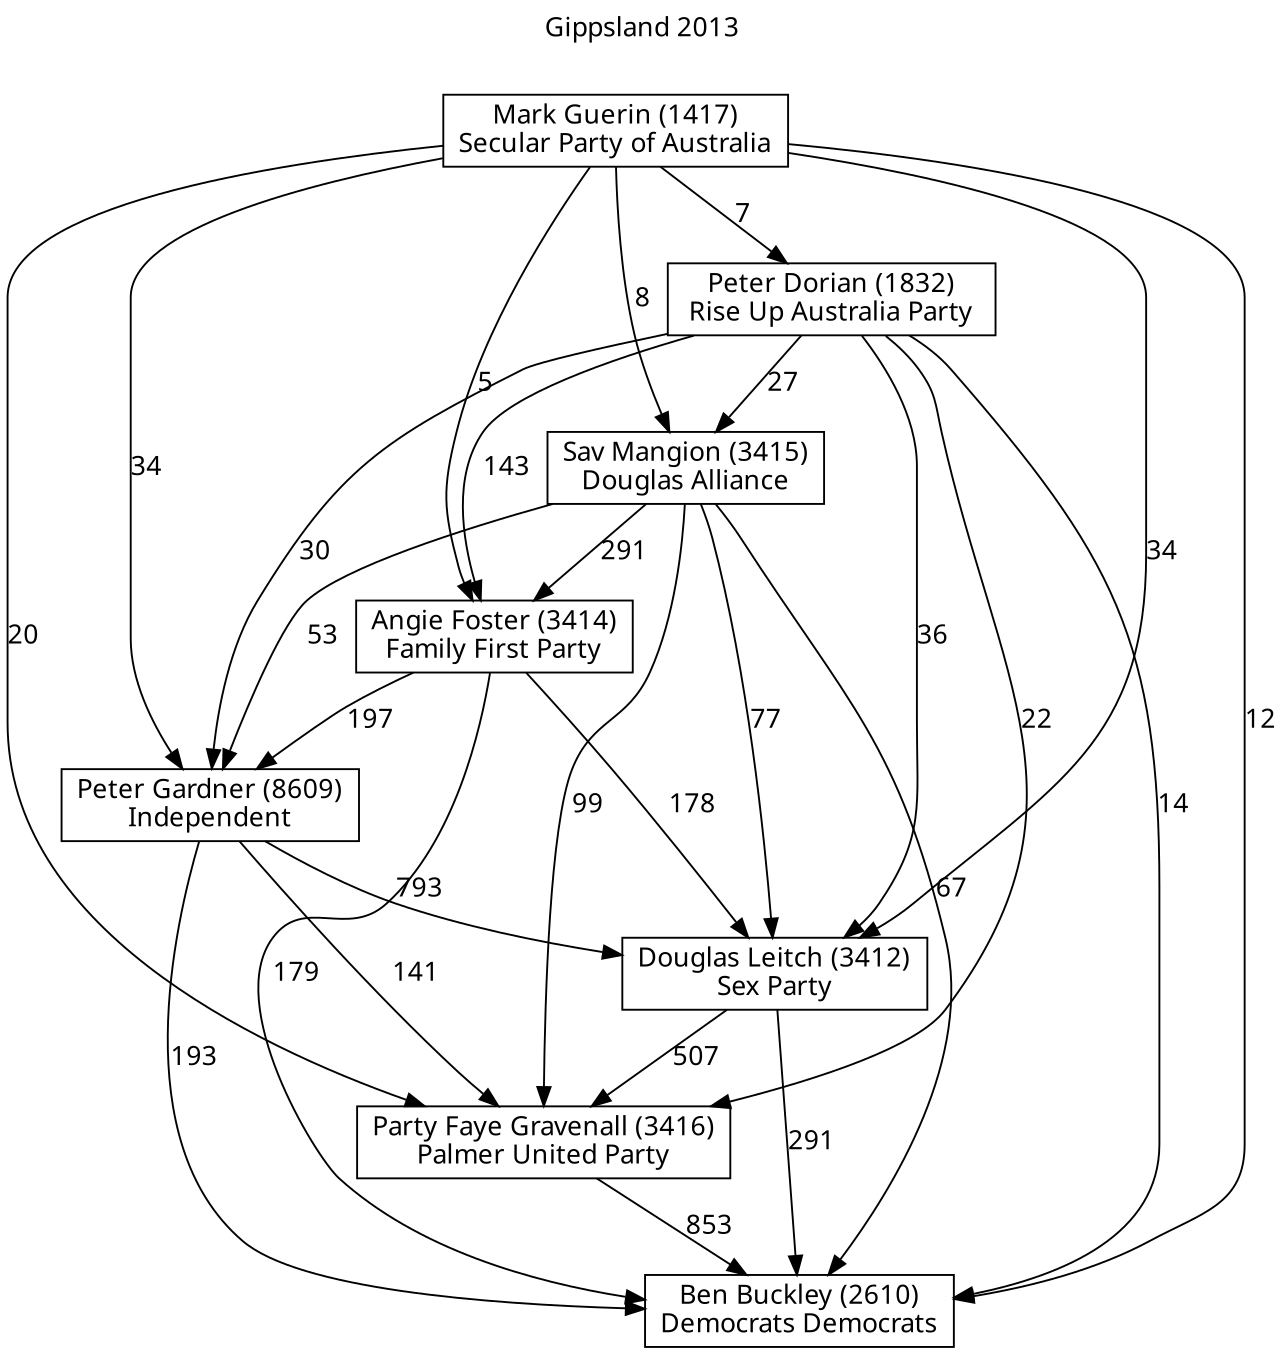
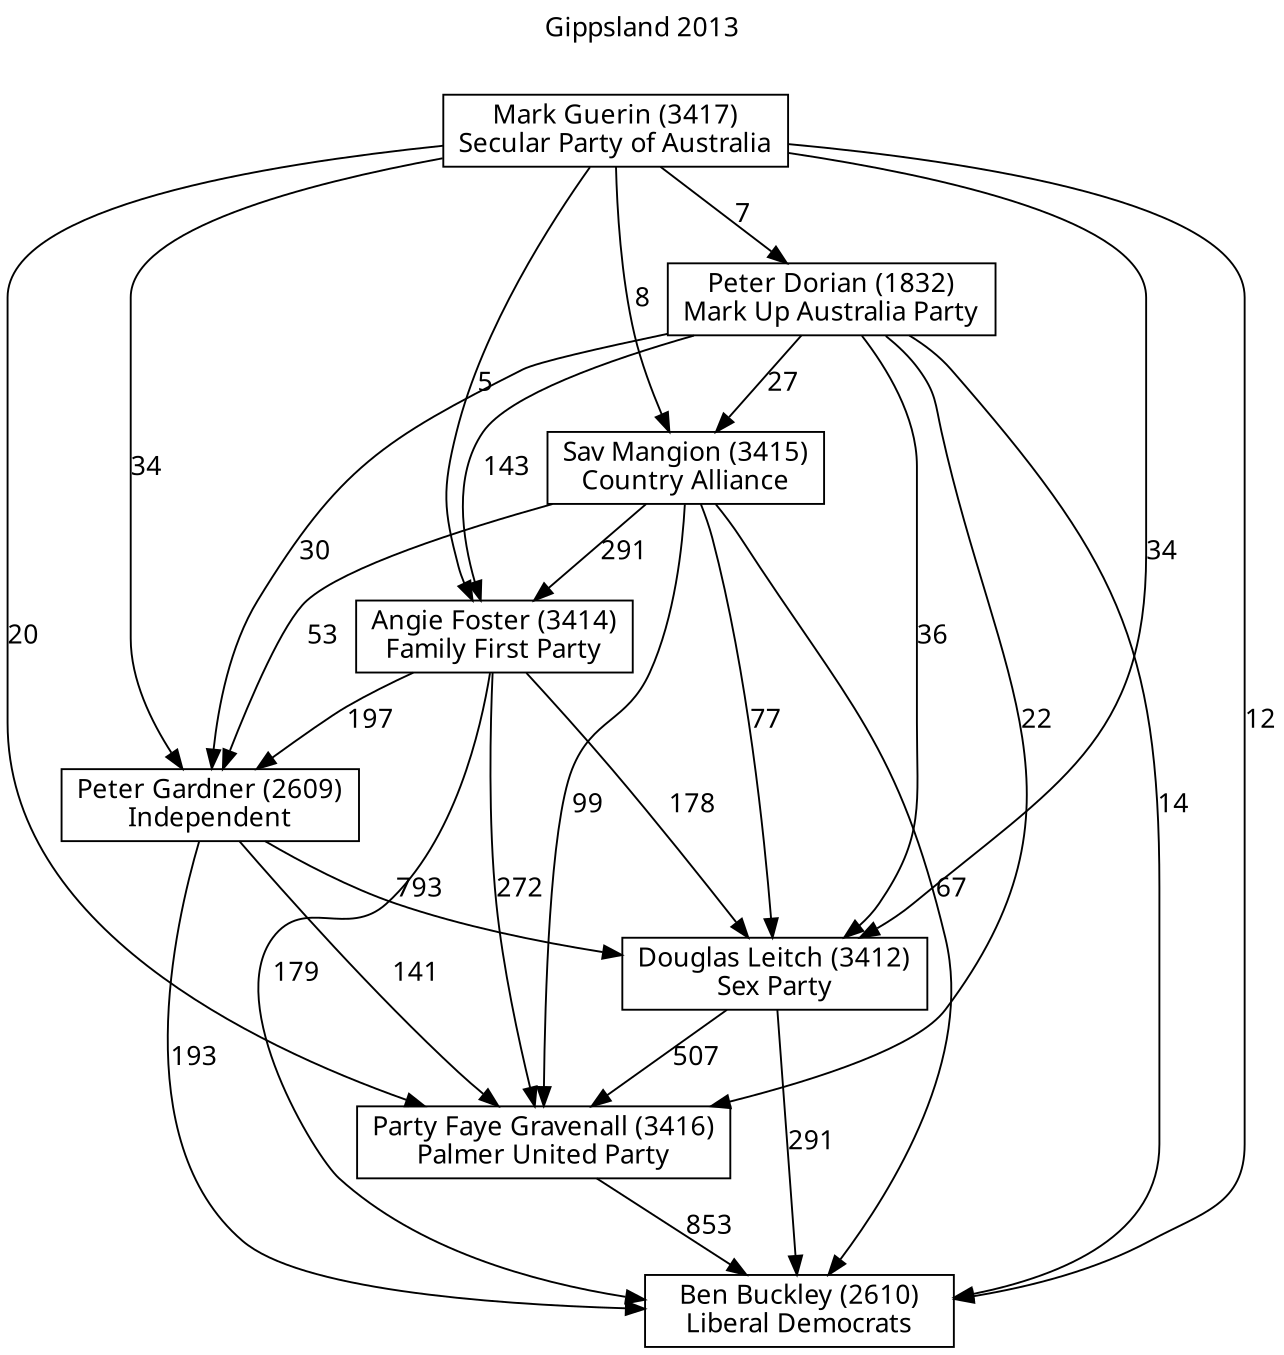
node "Mark Guerin (1417) Secular Party of Australia": label "Mark Guerin (1417) Secular Party of Australia" -> "Mark Guerin (3417) Secular Party of Australia"
node "Peter Dorian (1832) Rise Up Australia Party": label "Peter Dorian (1832) Rise Up Australia Party" -> "Peter Dorian (1832) Mark Up Australia Party"
node "Sav Mangion (3415) Douglas Alliance": label "Sav Mangion (3415) Douglas Alliance" -> "Sav Mangion (3415) Country Alliance"
node "Peter Gardner (8609) Independent": label "Peter Gardner (8609) Independent" -> "Peter Gardner (2609) Independent"
edge "Angie Foster (3414) Family First Party" -> "Party Faye Gravenall (3416) Palmer United Party": added, label "272"
node "Ben Buckley (2610) Democrats Democrats": label "Ben Buckley (2610) Democrats Democrats" -> "Ben Buckley (2610) Liberal Democrats"
